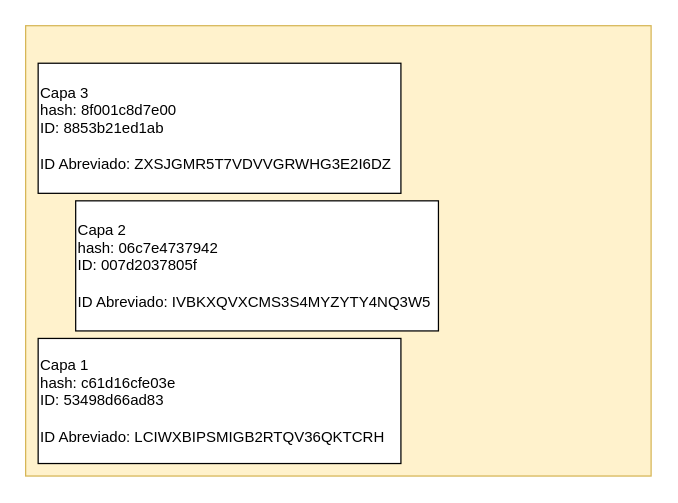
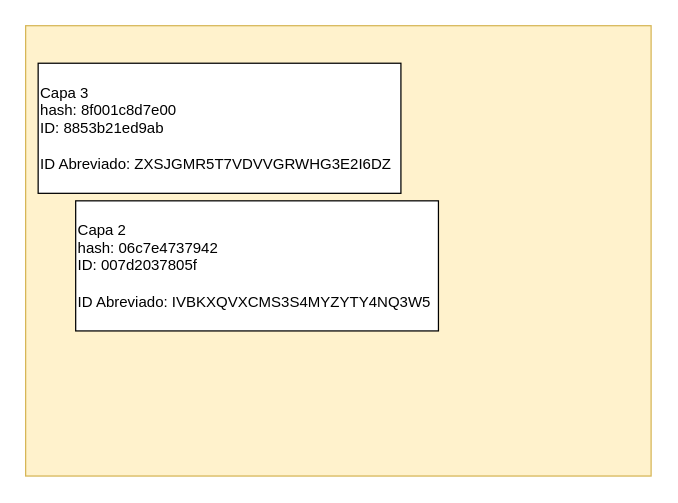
node "Capa 3 hash: 8f001c8d7e00 ID: 8853b21ed1ab ID Abreviado: ZXSJGMR5T7VDVVGRWHG3E2I6DZ": label "Capa 3 hash: 8f001c8d7e00 ID: 8853b21ed1ab ID Abreviado: ZXSJGMR5T7VDVVGRWHG3E2I6DZ" -> "Capa 3 hash: 8f001c8d7e00 ID: 8853b21ed9ab ID Abreviado: ZXSJGMR5T7VDVVGRWHG3E2I6DZ"
node "Capa 1 hash: c61d16cfe03e ID: 53498d66ad83 ID Abreviado: LCIWXBIPSMIGB2RTQV36QKTCRH": removed
